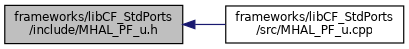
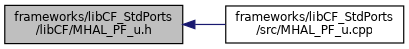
node "frameworks/libCF_StdPorts /include/MHAL_PF_u.h": label "frameworks/libCF_StdPorts /include/MHAL_PF_u.h" -> "frameworks/libCF_StdPorts /libCF/MHAL_PF_u.h"
